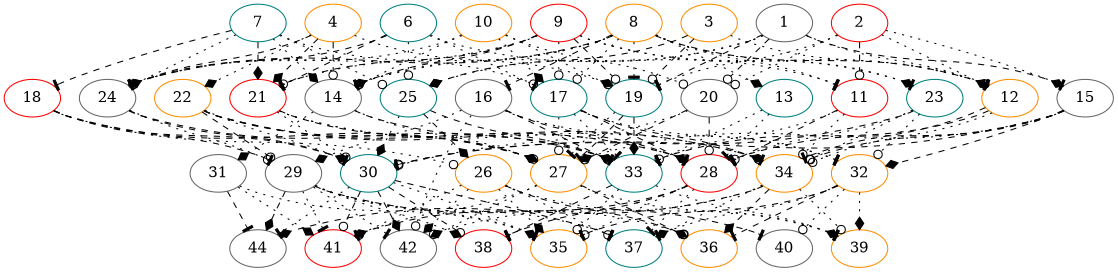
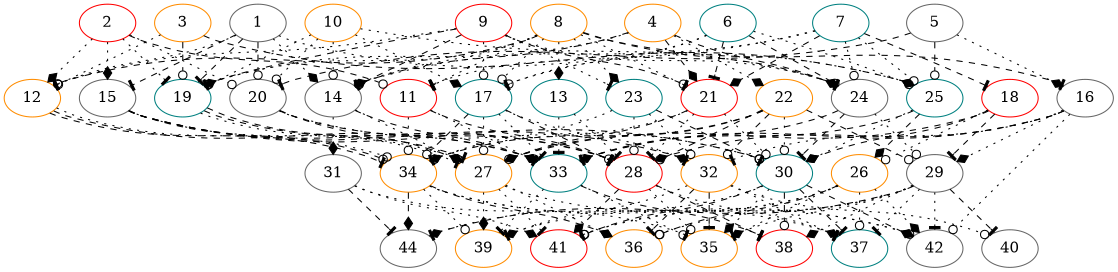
node "5": added
edge "22" -> "32": added
edge "27" -> "36": style dashed -> dotted
